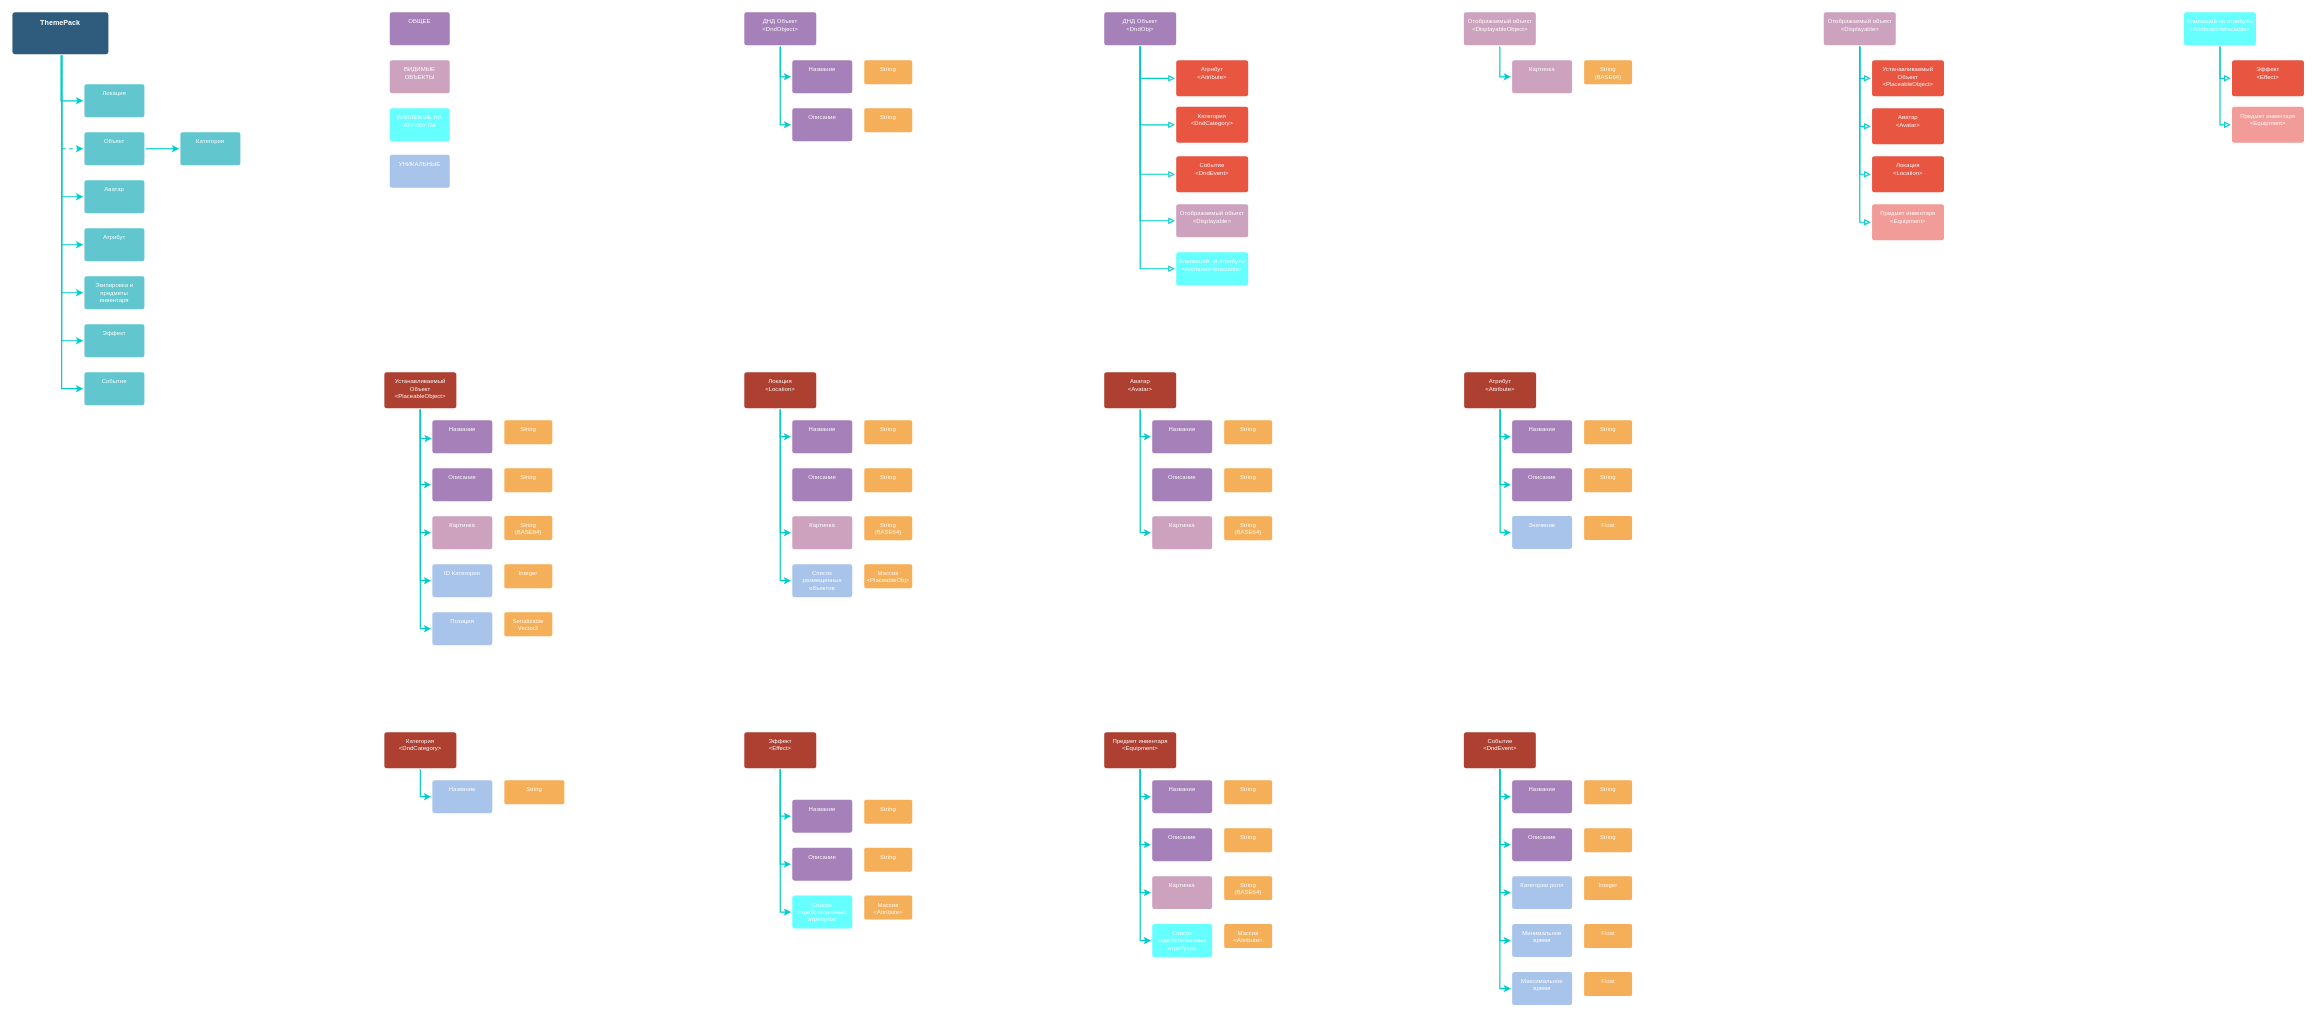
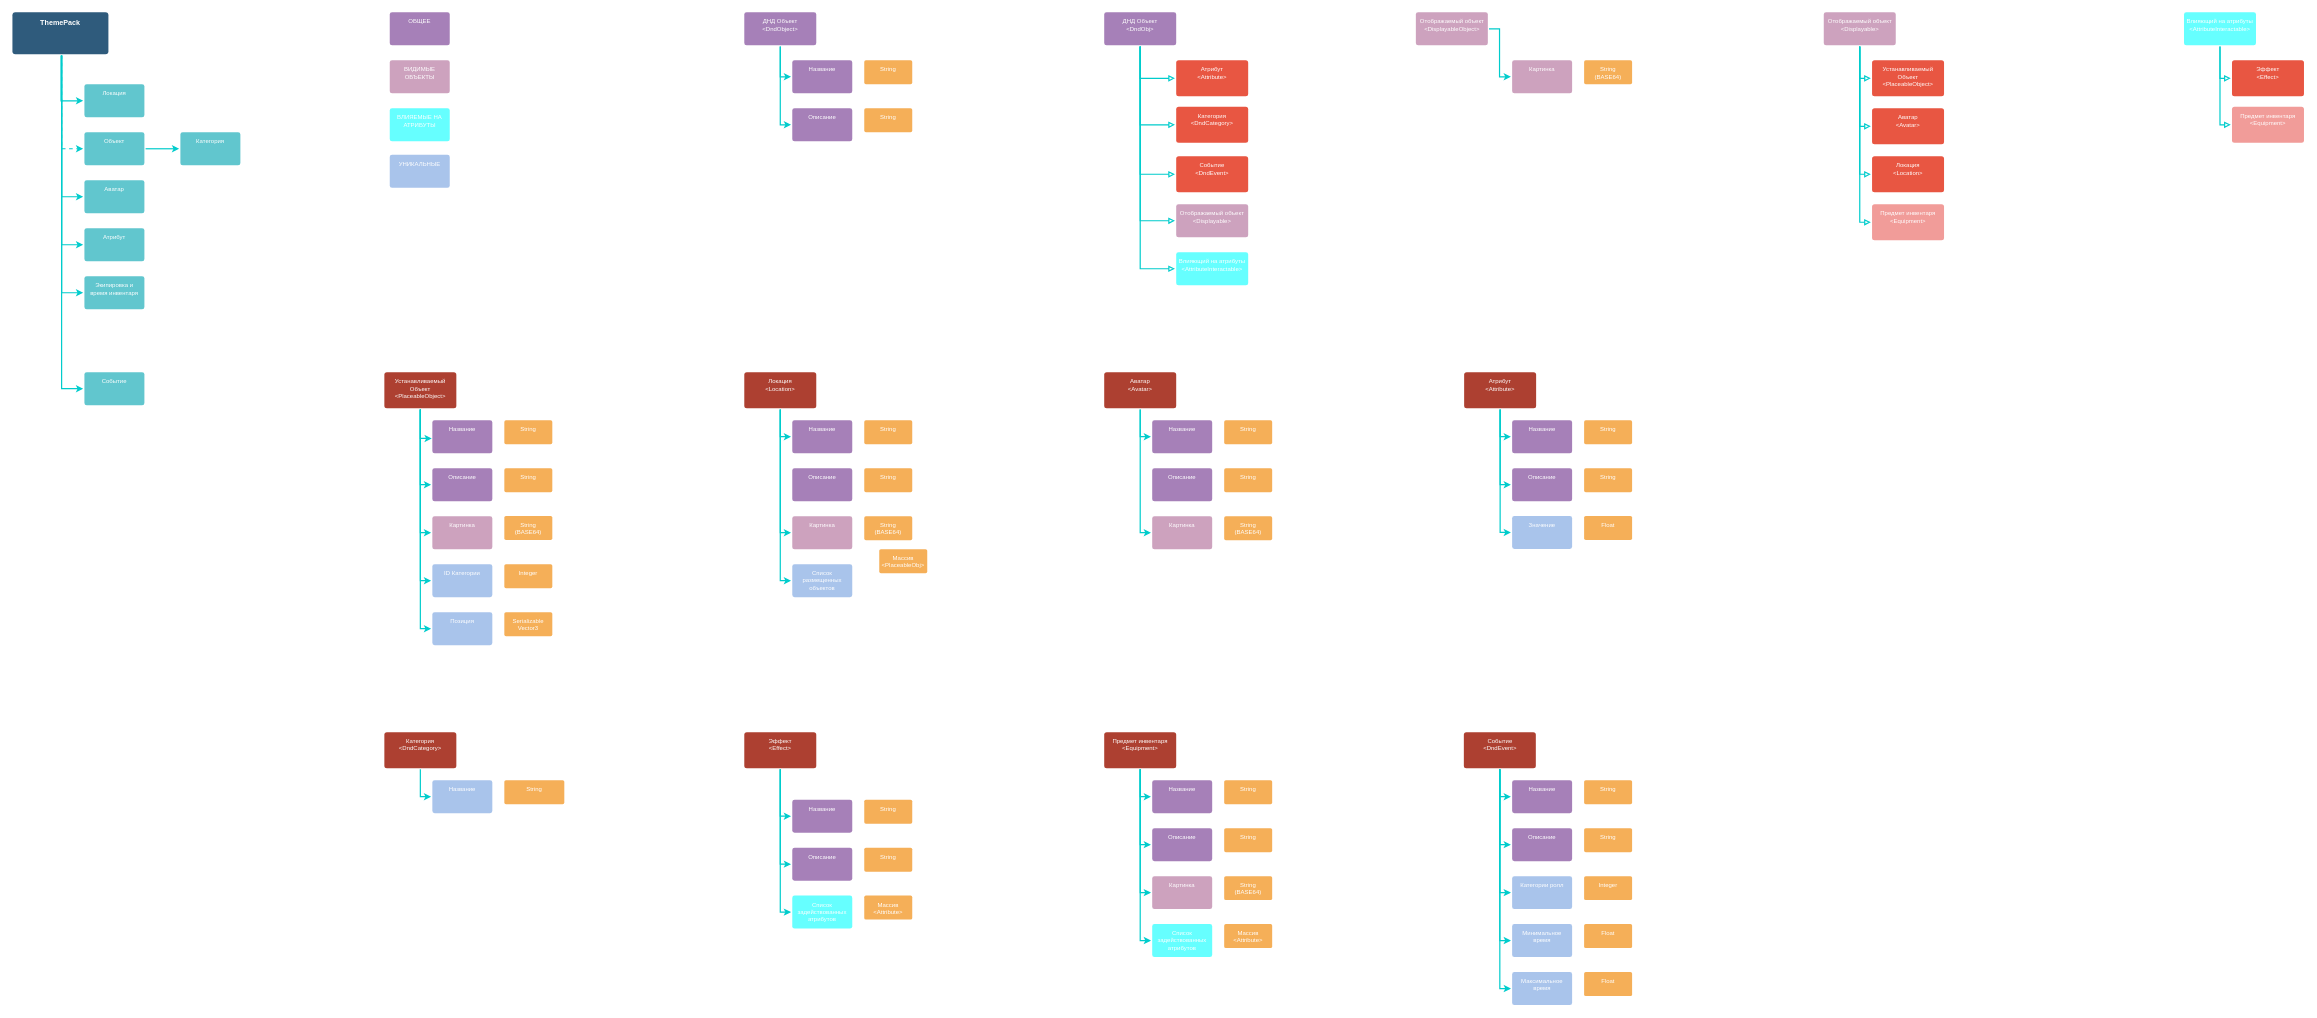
node "Отображаемый объект <DisplayableObject>": moved (1500, 29) -> (1452, 29)
node "Экипировка и предметы инвентаря": label "Экипировка и предметы инвентаря" -> "Экипировка и время инвентаря"
edge "ThemePack" -> "Эффект": removed
node "Эффект": removed
node "Массив <PlaceableObj>": moved (888, 576) -> (903, 561)
